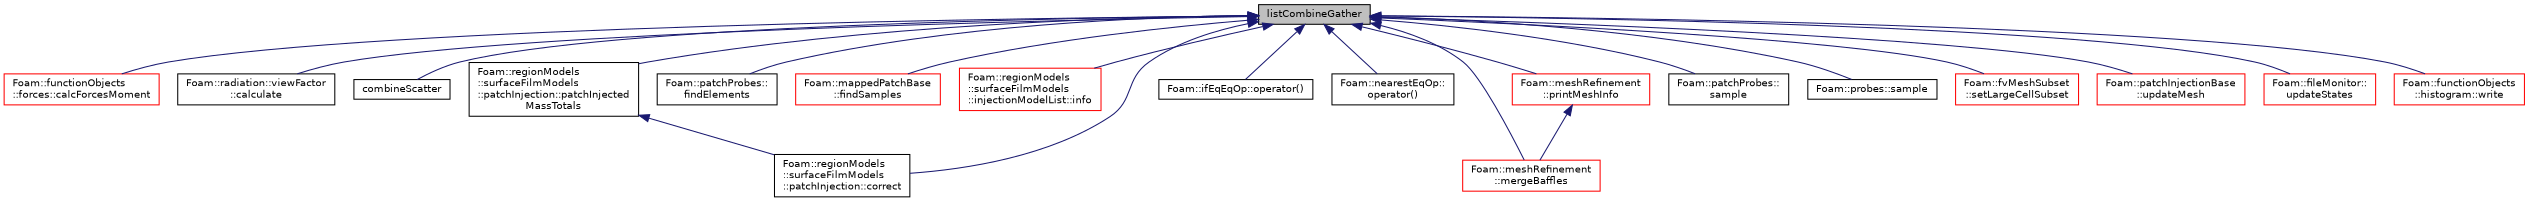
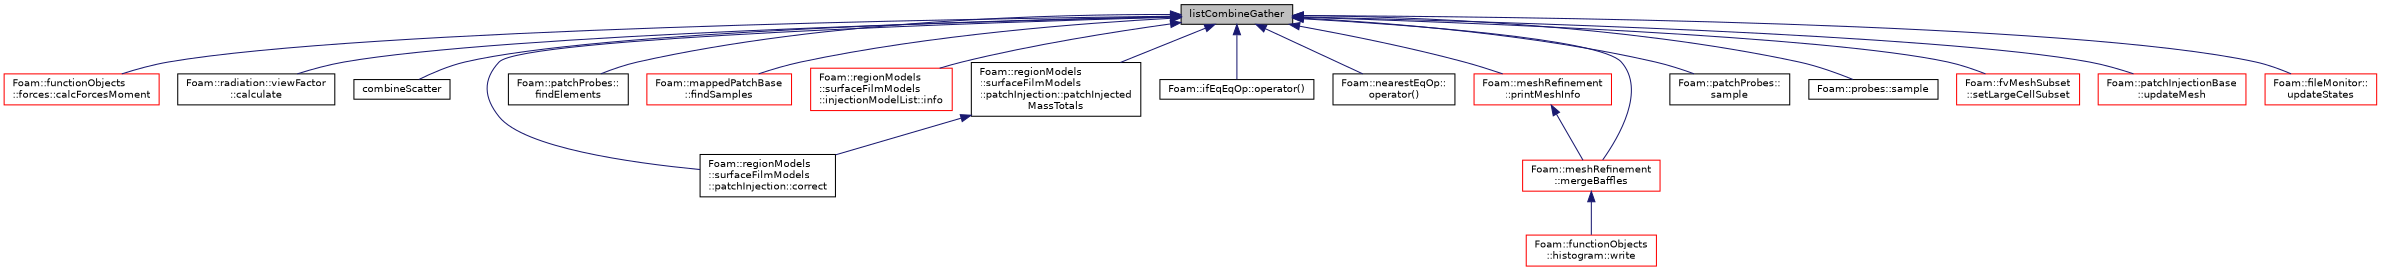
edge "Foam::functionObjects ::histogram::write" -> "listCombineGather": now "Foam::functionObjects ::histogram::write" -> "Foam::meshRefinement ::mergeBaffles"
